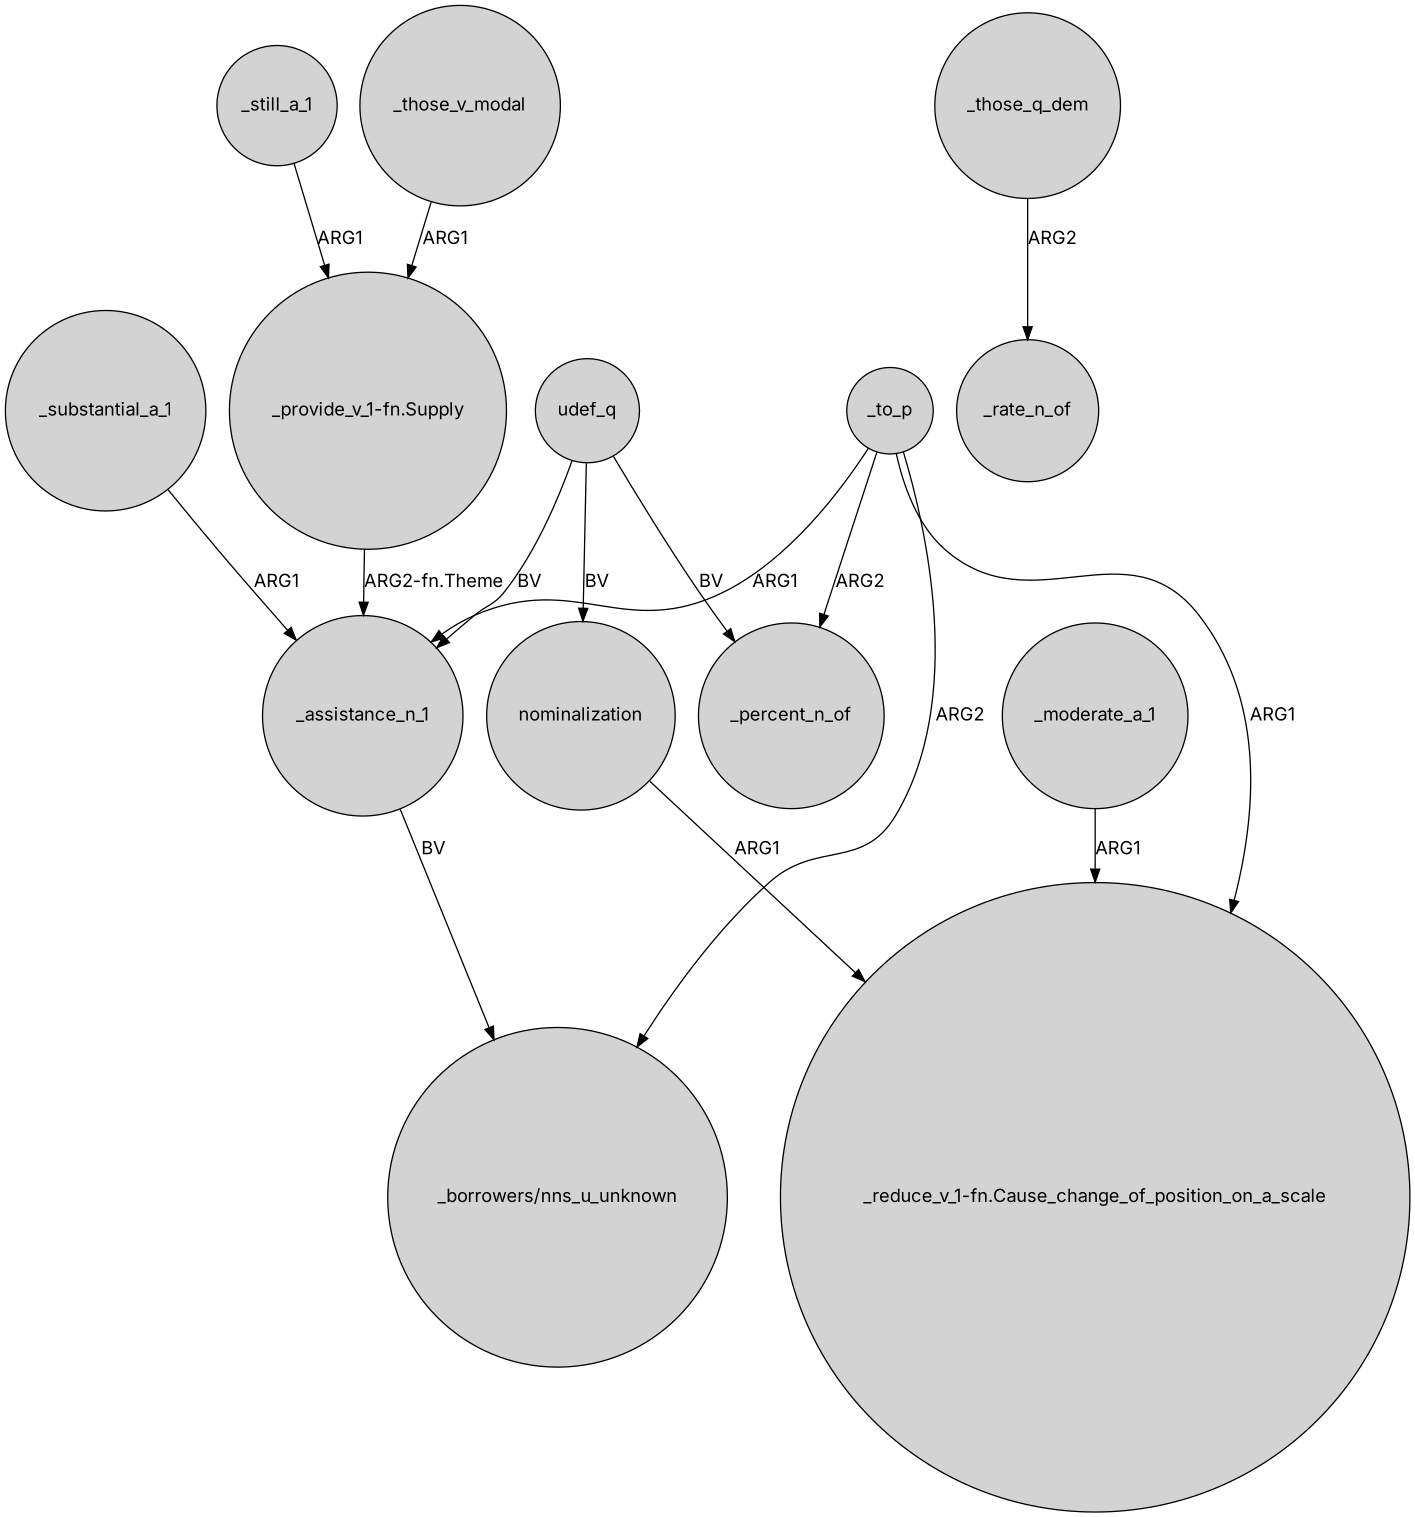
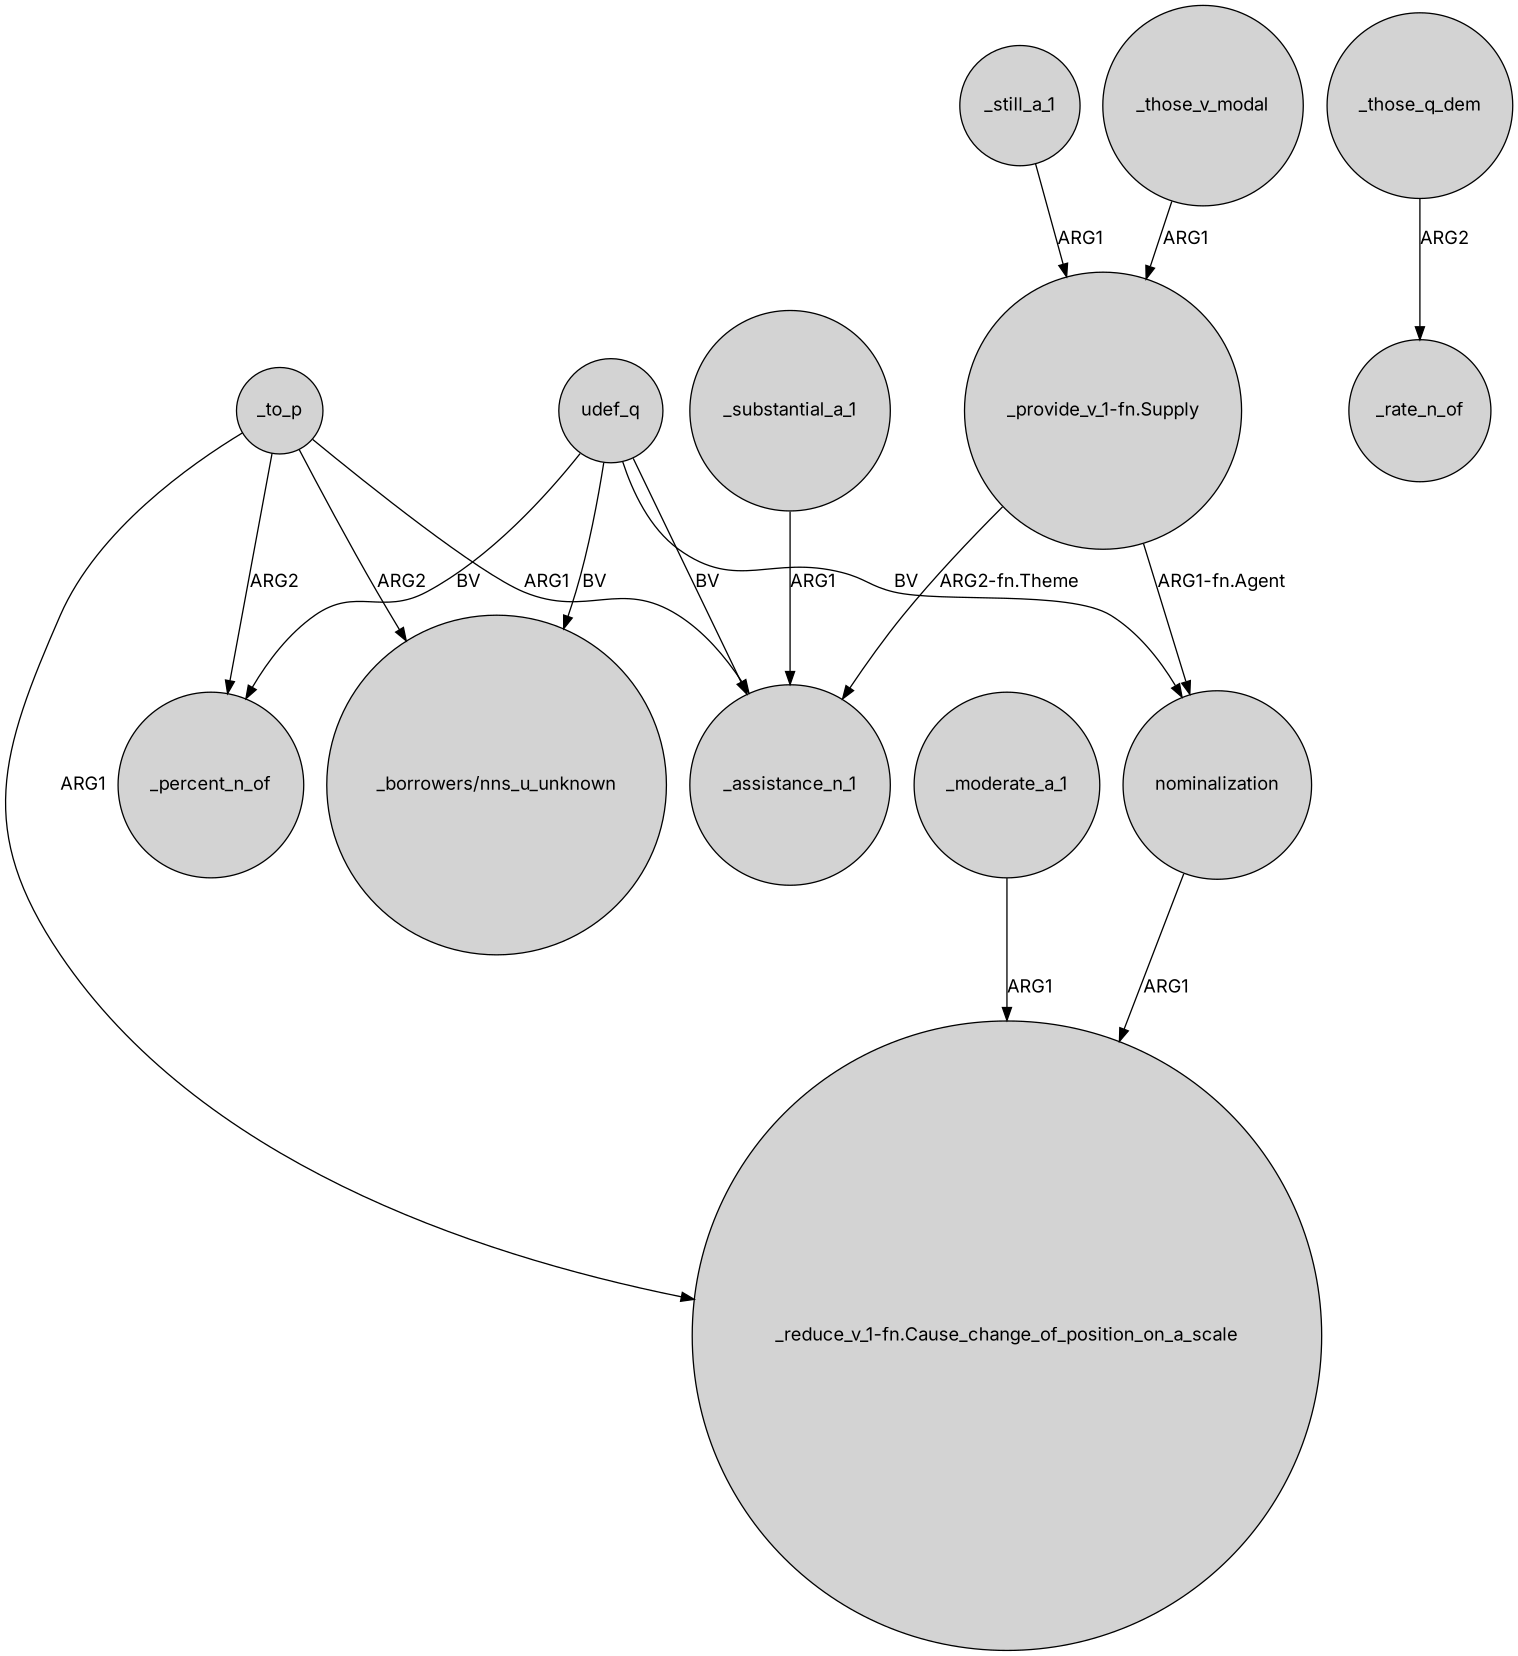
edge "_provide_v_1-fn.Supply" -> "nominalization": added, label "ARG1-fn.Agent"
edge "_assistance_n_1" -> "_borrowers/nns_u_unknown": now "udef_q" -> "_borrowers/nns_u_unknown"
